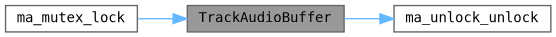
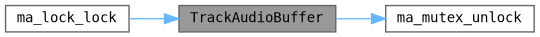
node "ma_mutex_lock": label "ma_mutex_lock" -> "ma_lock_lock"
node "ma_unlock_unlock": label "ma_unlock_unlock" -> "ma_mutex_unlock"
